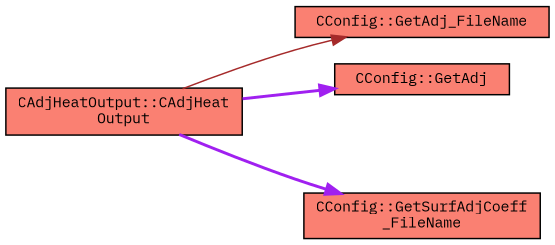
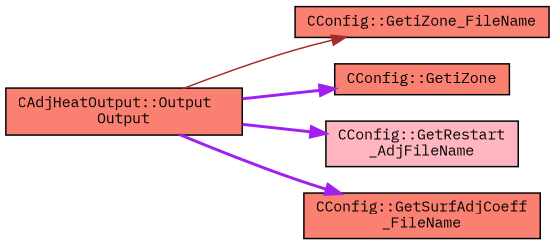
node "CConfig::GetAdj_FileName": label "CConfig::GetAdj_FileName" -> "CConfig::GetiZone_FileName"
node "CConfig::GetAdj": label "CConfig::GetAdj" -> "CConfig::GetiZone"
node "CAdjHeatOutput::CAdjHeat Output": label "CAdjHeatOutput::CAdjHeat Output" -> "CAdjHeatOutput::Output Output"
node "CConfig::GetRestart _AdjFileName": added
